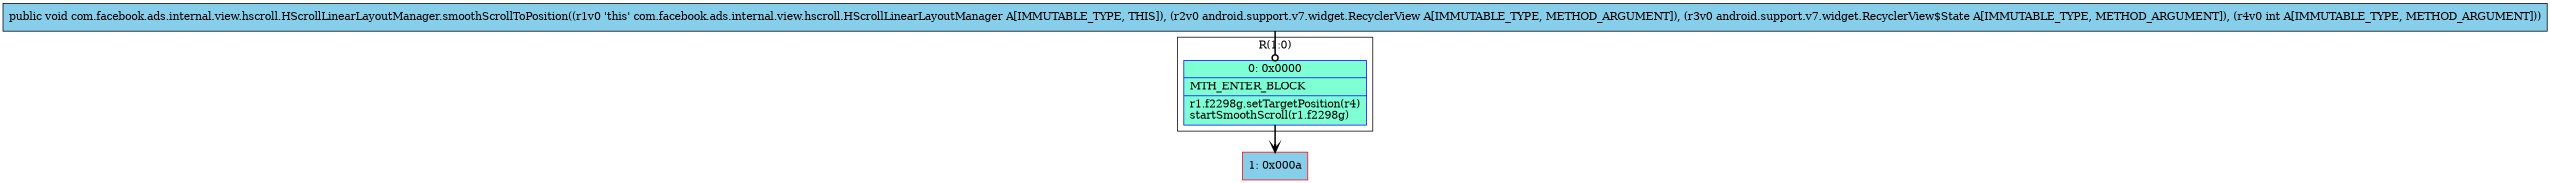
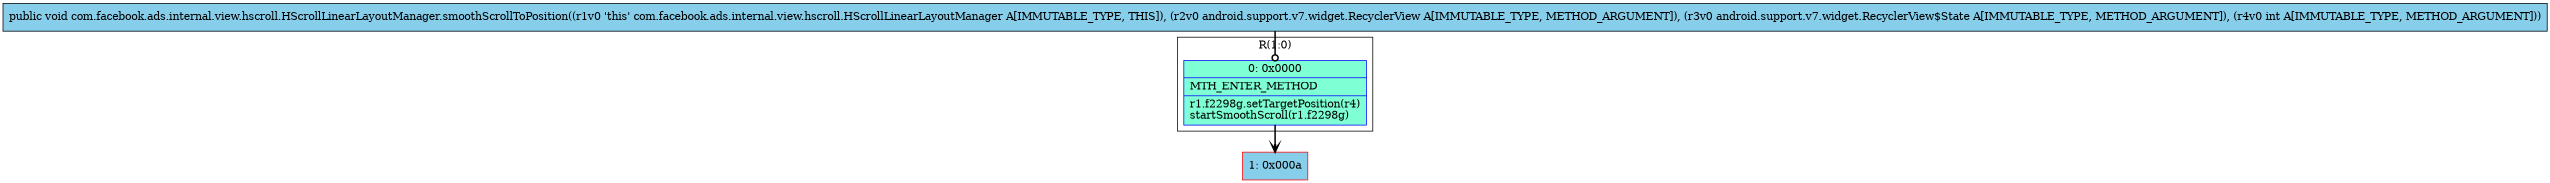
node "0: 0x0000": text "MTH_ENTER_BLOCK" -> "MTH_ENTER_METHOD"
